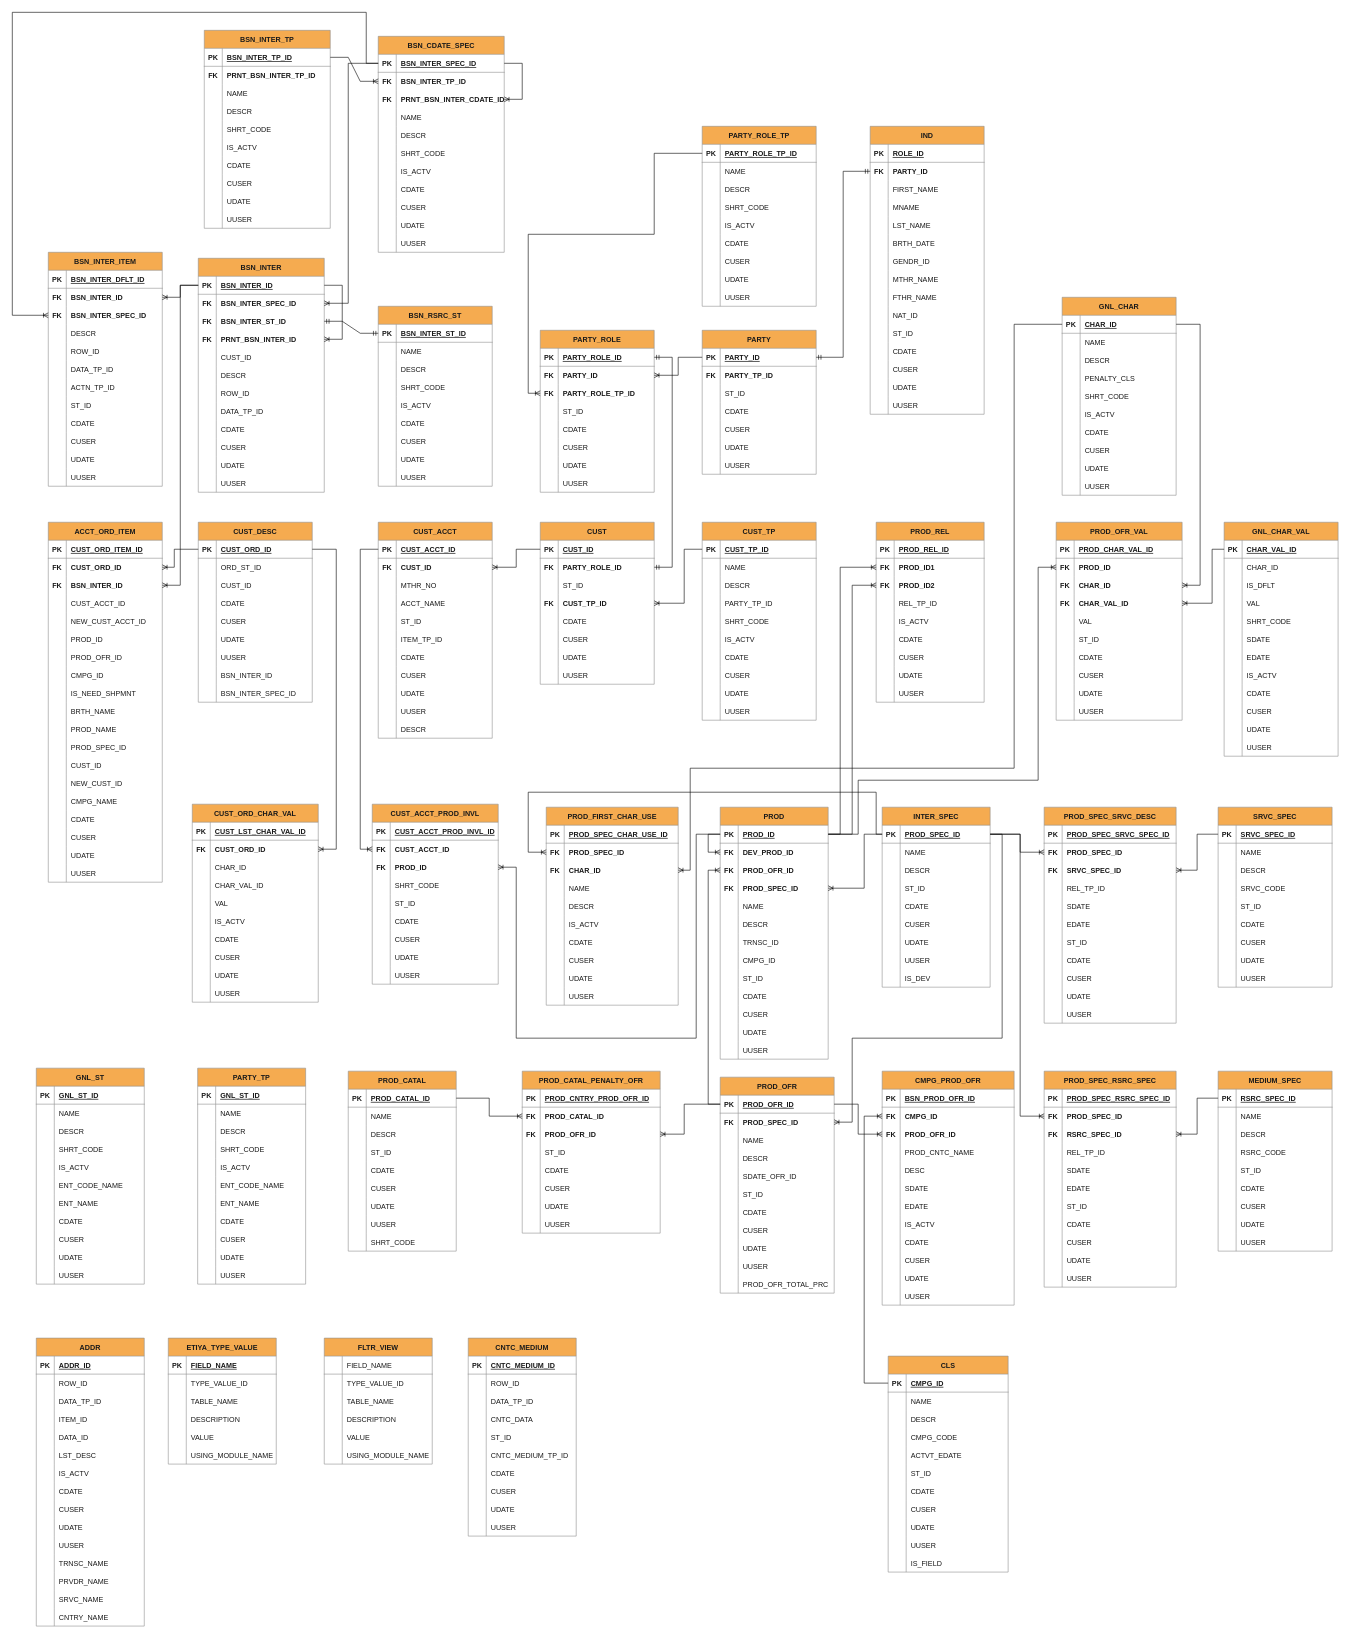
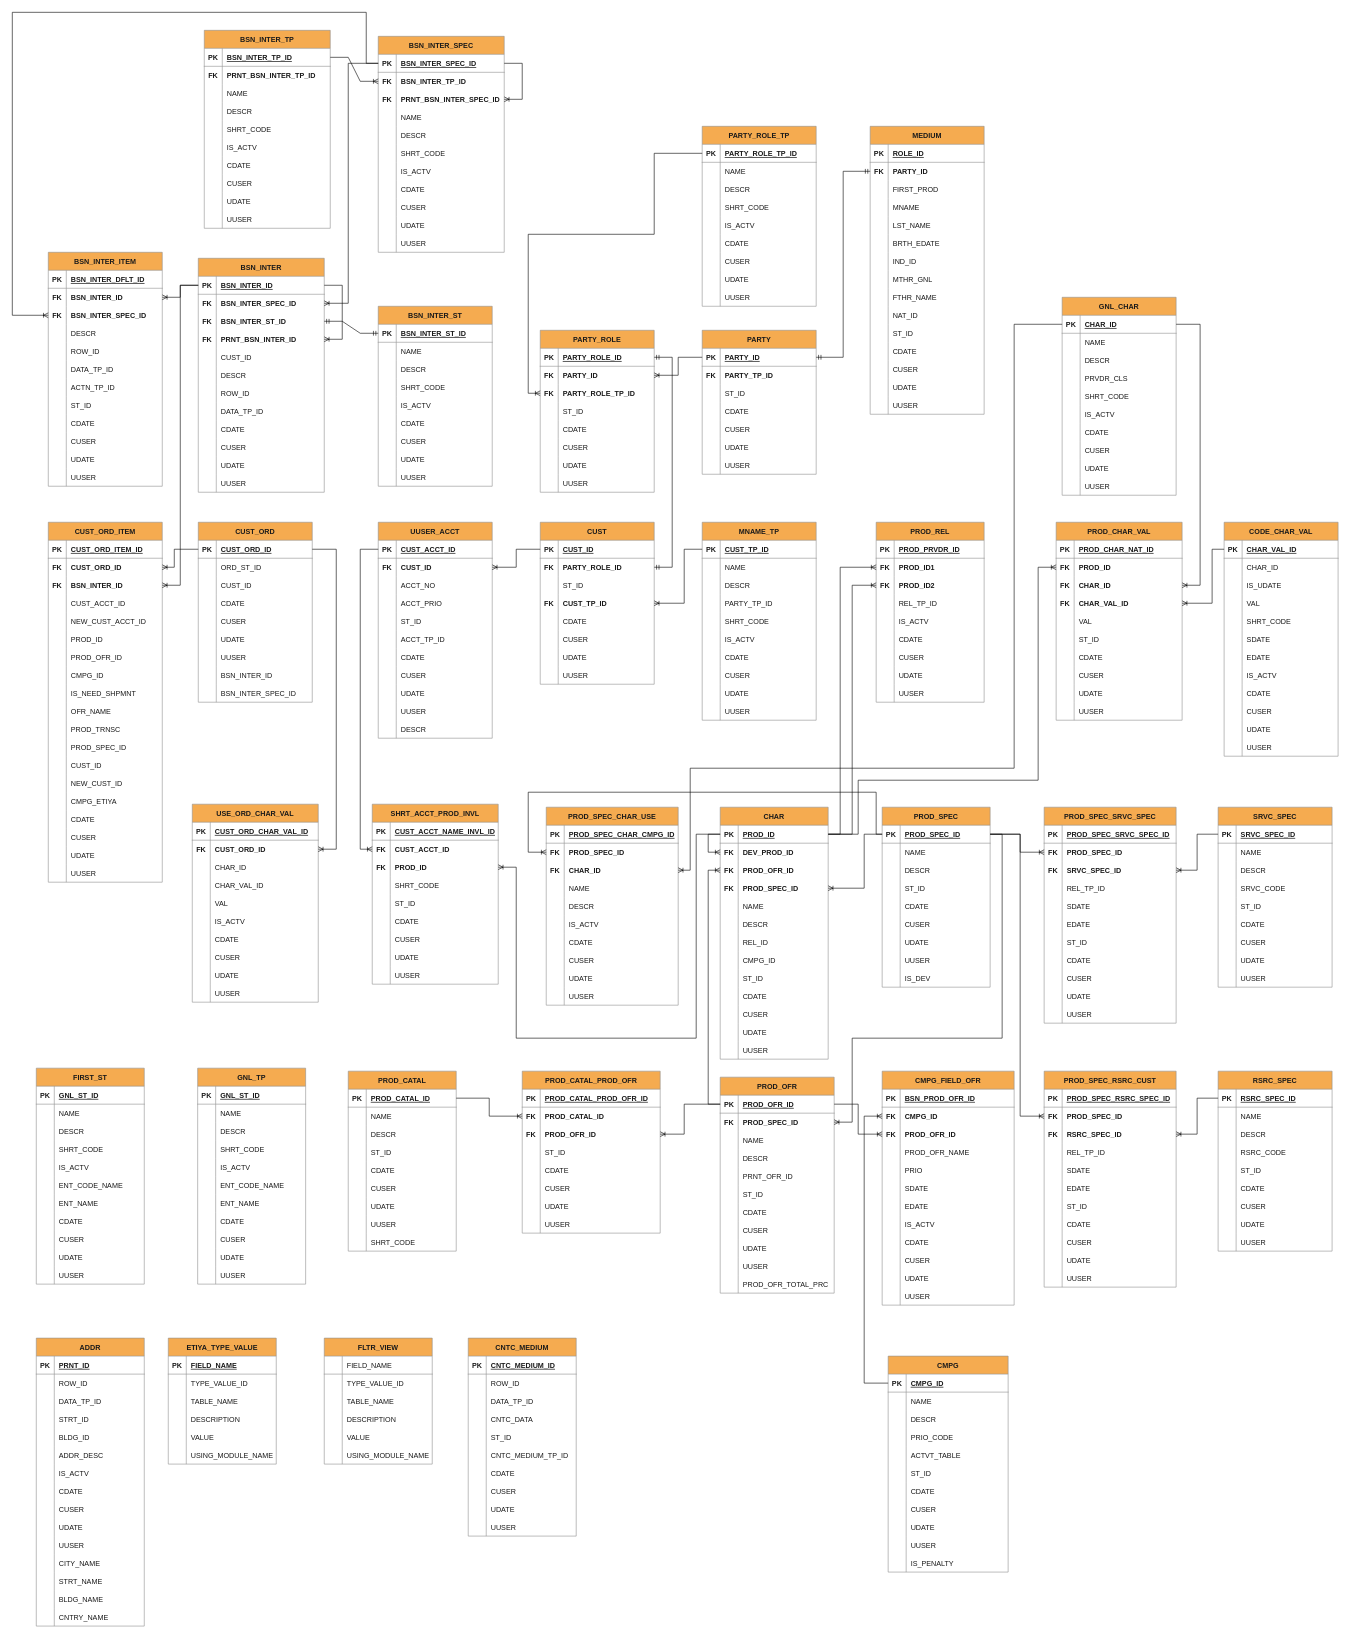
node "BSN_CDATE_SPEC": label "BSN_CDATE_SPEC" -> "BSN_INTER_SPEC"
node "PRNT_BSN_INTER_CDATE_ID": label "PRNT_BSN_INTER_CDATE_ID" -> "PRNT_BSN_INTER_SPEC_ID"
node "IND": label "IND" -> "MEDIUM"
node "FIRST_NAME": label "FIRST_NAME" -> "FIRST_PROD"
node "BRTH_DATE": label "BRTH_DATE" -> "BRTH_EDATE"
node "GENDR_ID": label "GENDR_ID" -> "IND_ID"
node "MTHR_NAME": label "MTHR_NAME" -> "MTHR_GNL"
node "BSN_RSRC_ST": label "BSN_RSRC_ST" -> "BSN_INTER_ST"
node "PENALTY_CLS": label "PENALTY_CLS" -> "PRVDR_CLS"
node "ACCT_ORD_ITEM": label "ACCT_ORD_ITEM" -> "CUST_ORD_ITEM"
node "CUST_DESC": label "CUST_DESC" -> "CUST_ORD"
node "CUST_ACCT": label "CUST_ACCT" -> "UUSER_ACCT"
node "CUST_TP": label "CUST_TP" -> "MNAME_TP"
node "PROD_OFR_VAL": label "PROD_OFR_VAL" -> "PROD_CHAR_VAL"
node "GNL_CHAR_VAL": label "GNL_CHAR_VAL" -> "CODE_CHAR_VAL"
node "PROD_REL_ID": label "PROD_REL_ID" -> "PROD_PRVDR_ID"
node "PROD_CHAR_VAL_ID": label "PROD_CHAR_VAL_ID" -> "PROD_CHAR_NAT_ID"
node "MTHR_NO": label "MTHR_NO" -> "ACCT_NO"
node "IS_DFLT": label "IS_DFLT" -> "IS_UDATE"
node "ACCT_NAME": label "ACCT_NAME" -> "ACCT_PRIO"
node "ITEM_TP_ID": label "ITEM_TP_ID" -> "ACCT_TP_ID"
node "BRTH_NAME": label "BRTH_NAME" -> "OFR_NAME"
node "PROD_NAME": label "PROD_NAME" -> "PROD_TRNSC"
node "CMPG_NAME": label "CMPG_NAME" -> "CMPG_ETIYA"
node "CUST_ORD_CHAR_VAL": label "CUST_ORD_CHAR_VAL" -> "USE_ORD_CHAR_VAL"
node "CUST_ACCT_PROD_INVL": label "CUST_ACCT_PROD_INVL" -> "SHRT_ACCT_PROD_INVL"
node "PROD_FIRST_CHAR_USE": label "PROD_FIRST_CHAR_USE" -> "PROD_SPEC_CHAR_USE"
node "PROD": label "PROD" -> "CHAR"
node "INTER_SPEC": label "INTER_SPEC" -> "PROD_SPEC"
node "PROD_SPEC_SRVC_DESC": label "PROD_SPEC_SRVC_DESC" -> "PROD_SPEC_SRVC_SPEC"
node "CUST_LST_CHAR_VAL_ID": label "CUST_LST_CHAR_VAL_ID" -> "CUST_ORD_CHAR_VAL_ID"
node "CUST_ACCT_PROD_INVL_ID": label "CUST_ACCT_PROD_INVL_ID" -> "CUST_ACCT_NAME_INVL_ID"
node "PROD_SPEC_CHAR_USE_ID": label "PROD_SPEC_CHAR_USE_ID" -> "PROD_SPEC_CHAR_CMPG_ID"
node "TRNSC_ID": label "TRNSC_ID" -> "REL_ID"
node "GNL_ST": label "GNL_ST" -> "FIRST_ST"
node "PARTY_TP": label "PARTY_TP" -> "GNL_TP"
node "PROD_CATAL_PENALTY_OFR": label "PROD_CATAL_PENALTY_OFR" -> "PROD_CATAL_PROD_OFR"
node "CMPG_PROD_OFR": label "CMPG_PROD_OFR" -> "CMPG_FIELD_OFR"
node "PROD_SPEC_RSRC_SPEC": label "PROD_SPEC_RSRC_SPEC" -> "PROD_SPEC_RSRC_CUST"
node "MEDIUM_SPEC": label "MEDIUM_SPEC" -> "RSRC_SPEC"
node "PROD_CNTRY_PROD_OFR_ID": label "PROD_CNTRY_PROD_OFR_ID" -> "PROD_CATAL_PROD_OFR_ID"
node "PROD_CNTC_NAME": label "PROD_CNTC_NAME" -> "PROD_OFR_NAME"
node "DESC": label "DESC" -> "PRIO"
node "SDATE_OFR_ID": label "SDATE_OFR_ID" -> "PRNT_OFR_ID"
node "ADDR_ID": label "ADDR_ID" -> "PRNT_ID"
node "CLS": label "CLS" -> "CMPG"
node "ITEM_ID": label "ITEM_ID" -> "STRT_ID"
node "DATA_ID": label "DATA_ID" -> "BLDG_ID"
node "CMPG_CODE": label "CMPG_CODE" -> "PRIO_CODE"
node "LST_DESC": label "LST_DESC" -> "ADDR_DESC"
node "ACTVT_EDATE": label "ACTVT_EDATE" -> "ACTVT_TABLE"
node "TRNSC_NAME": label "TRNSC_NAME" -> "CITY_NAME"
node "IS_FIELD": label "IS_FIELD" -> "IS_PENALTY"
node "PRVDR_NAME": label "PRVDR_NAME" -> "STRT_NAME"
node "SRVC_NAME": label "SRVC_NAME" -> "BLDG_NAME"
